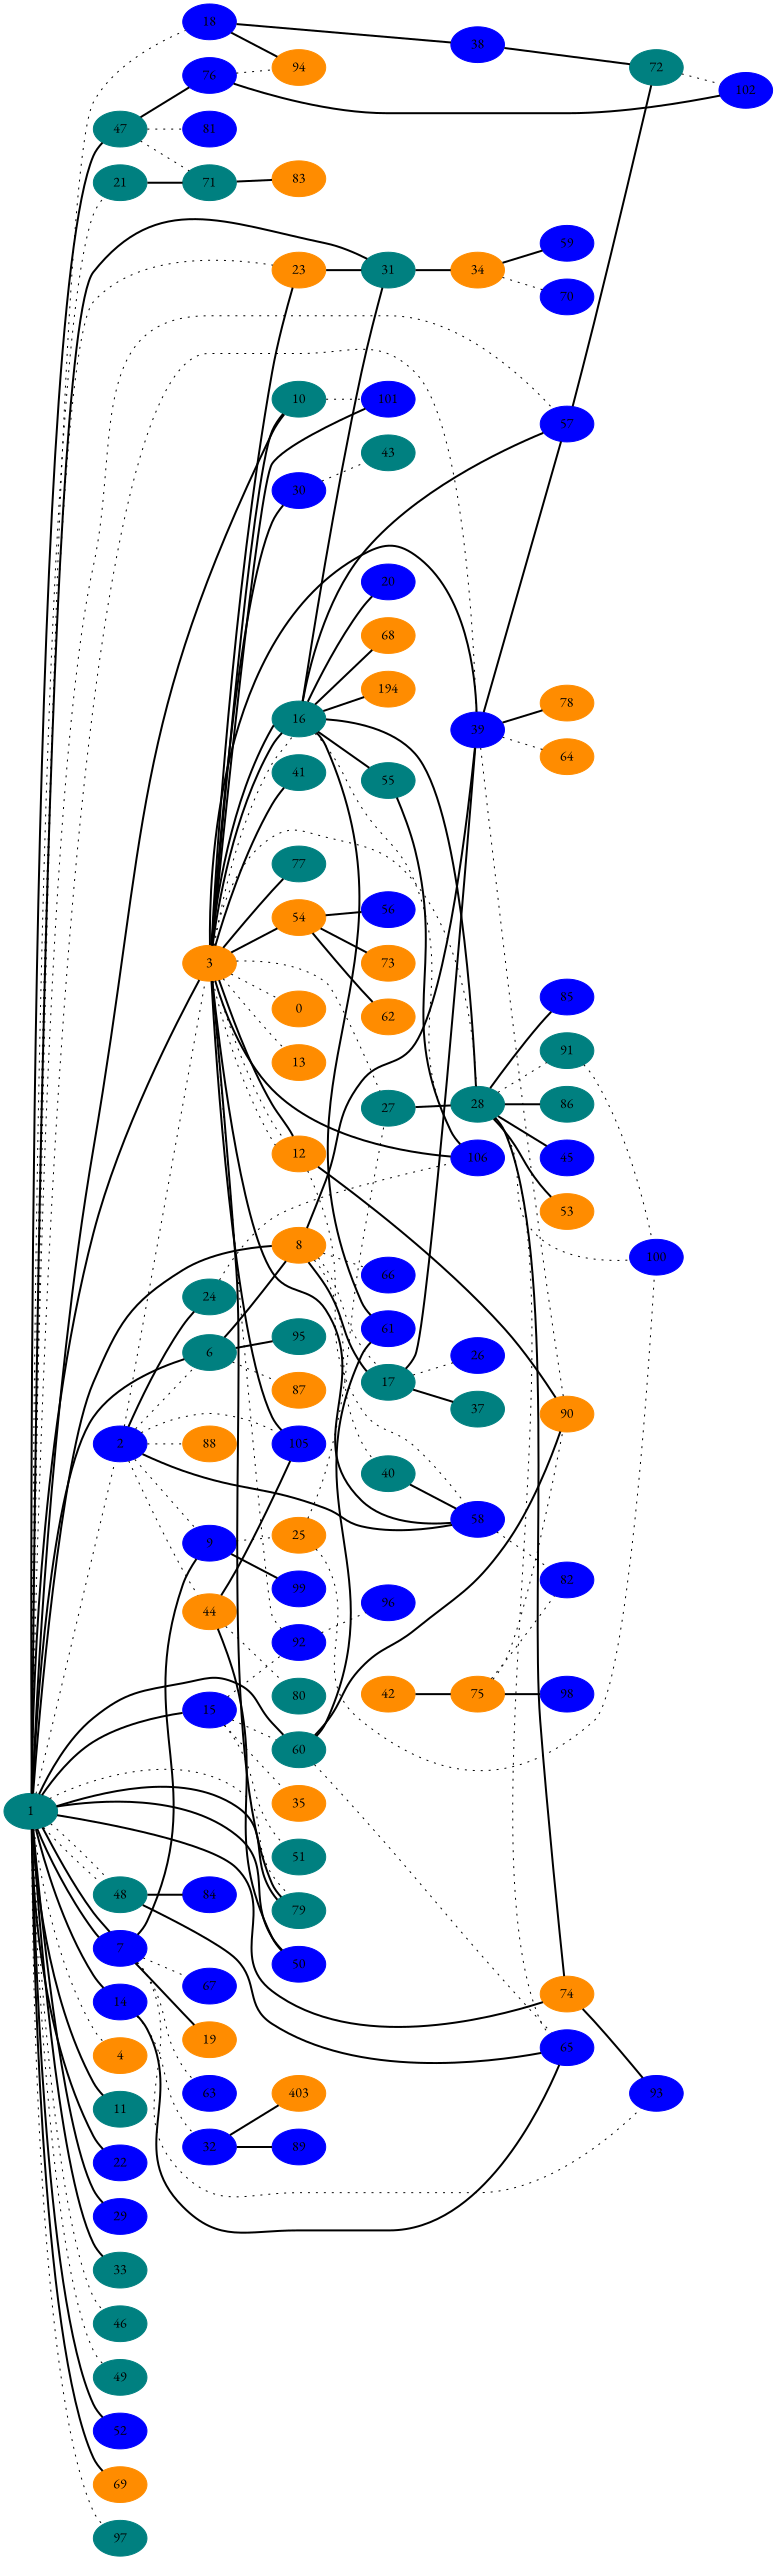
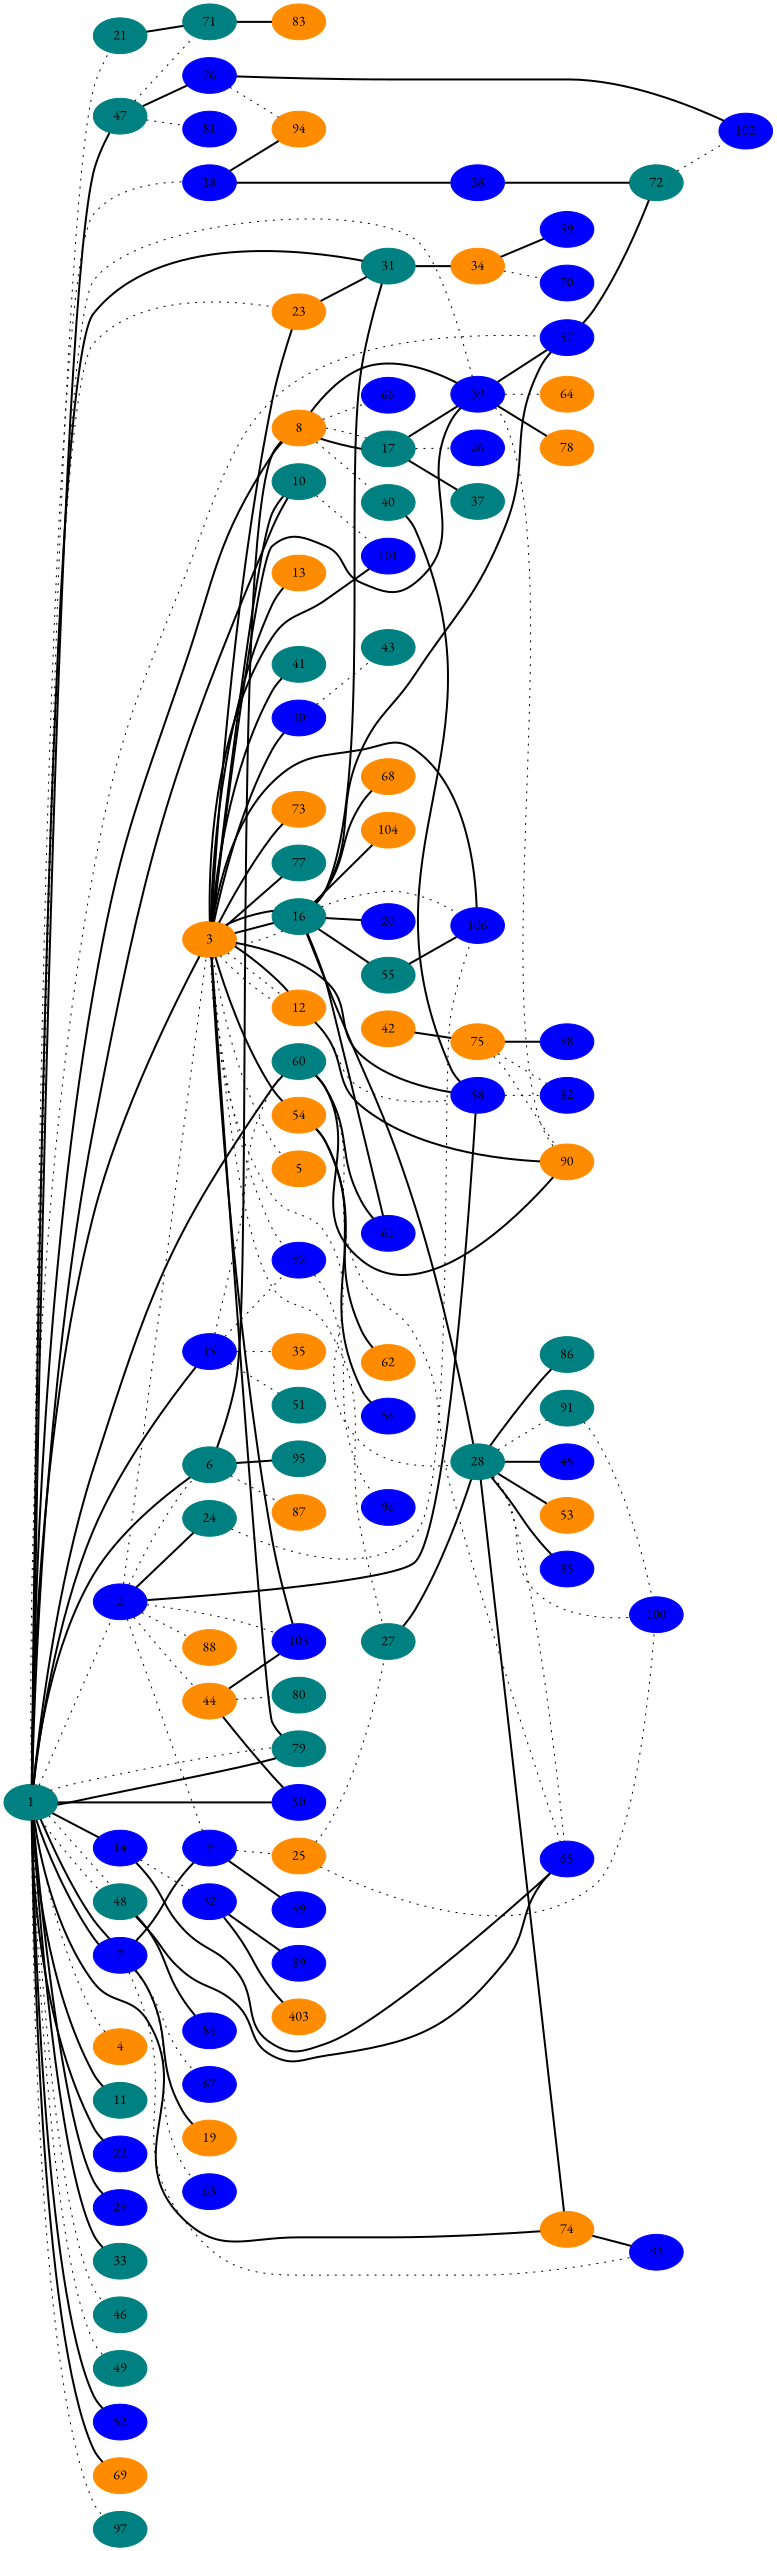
node "194": label "194" -> "104"
edge "54" -- "73": now "3" -- "73"
node "0": label "0" -> "5"
edge "3" -- "13": style dotted -> bold
